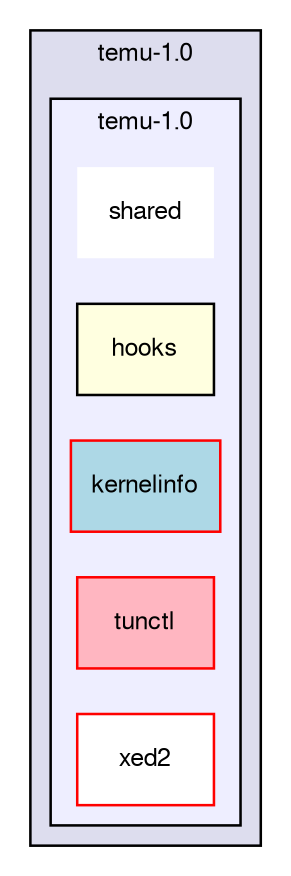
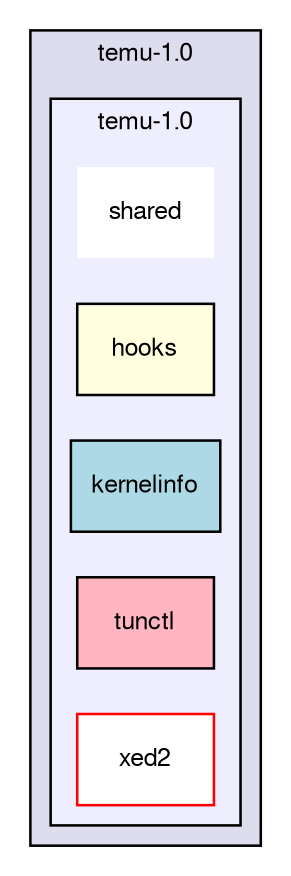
node "kernelinfo": color red -> black
node "tunctl": color red -> black
